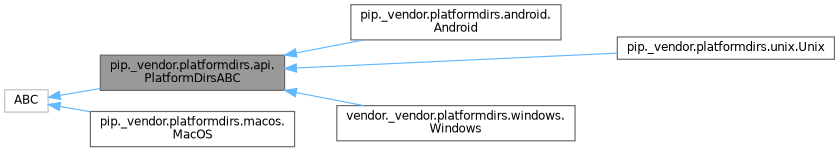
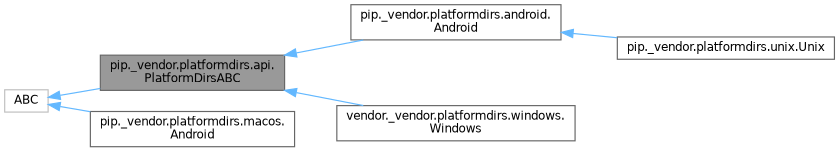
edge "pip._vendor.platformdirs.unix.Unix" -> "pip._vendor.platformdirs.api. PlatformDirsABC": now "pip._vendor.platformdirs.unix.Unix" -> "pip._vendor.platformdirs.android. Android"
node "pip._vendor.platformdirs.macos. MacOS": label "pip._vendor.platformdirs.macos. MacOS" -> "pip._vendor.platformdirs.macos. Android"
